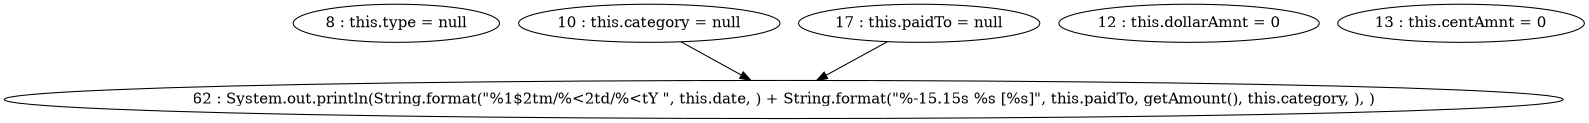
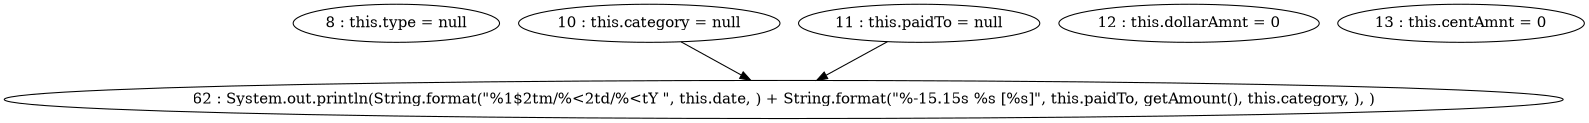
node "17 : this.paidTo = null": label "17 : this.paidTo = null" -> "11 : this.paidTo = null"
